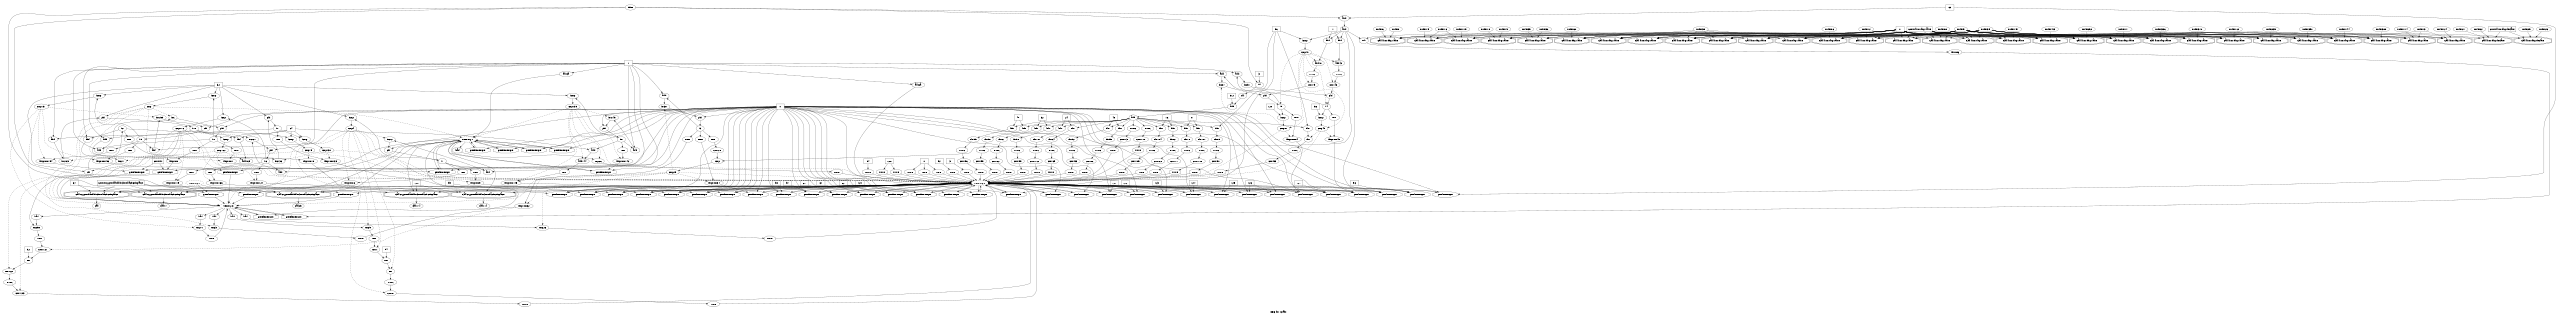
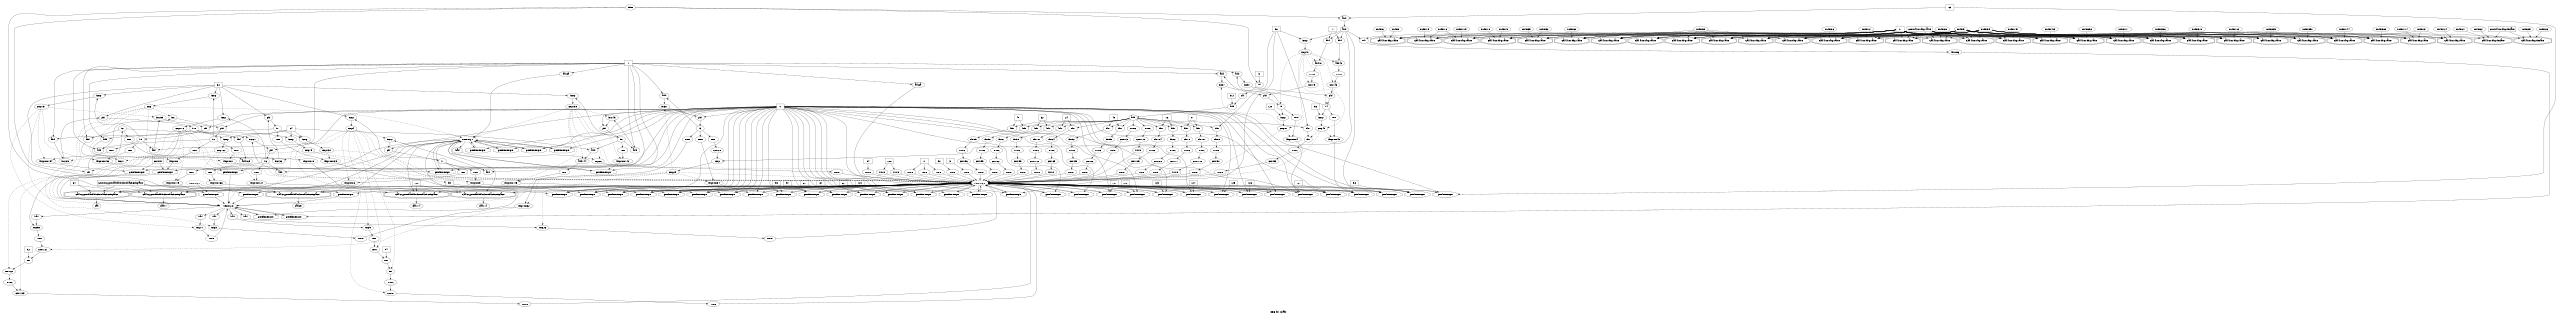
edge "cmp15" -> "idxprom18": now "cmp15" -> "59"
